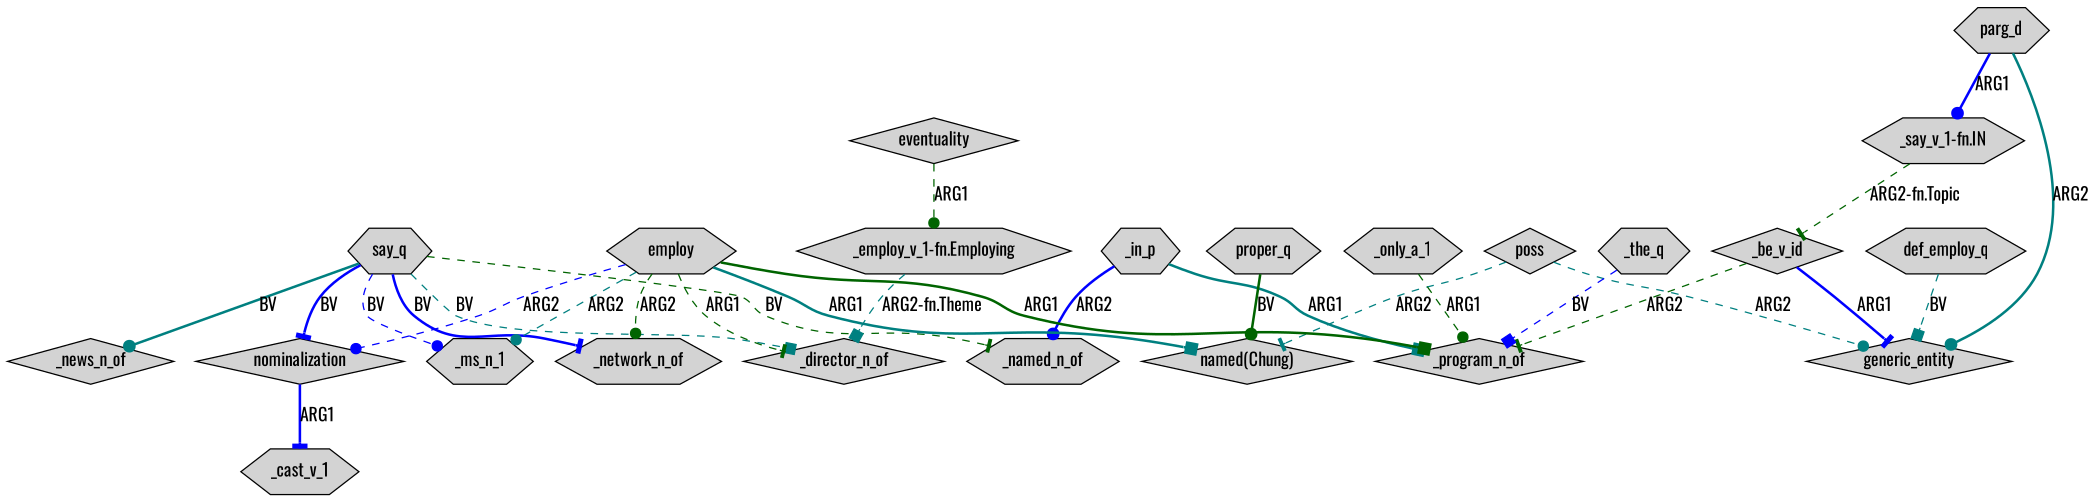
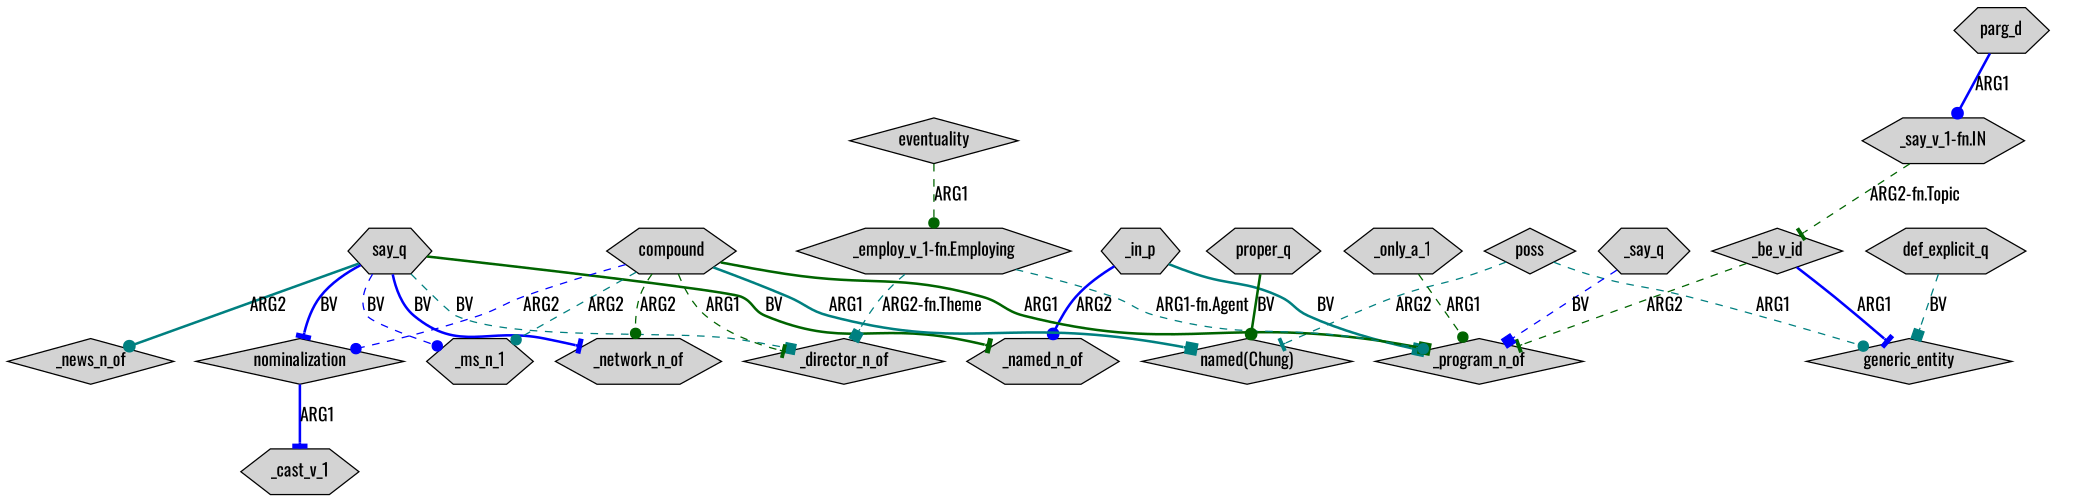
edge "parg_d" -> "generic_entity": removed, label "ARG2"
node "employ": label "employ" -> "compound"
node "_the_q": label "_the_q" -> "_say_q"
node "def_employ_q": label "def_employ_q" -> "def_explicit_q"
edge "say_q" -> "_named_n_of": style dashed -> bold
edge "say_q" -> "_news_n_of": label "BV" -> "ARG2"
edge "_in_p" -> "_program_n_of": label "ARG1" -> "BV"
edge "poss" -> "generic_entity": label "ARG2" -> "ARG1"
edge "_employ_v_1-fn.Employing" -> "_program_n_of": added, label "ARG1-fn.Agent"
